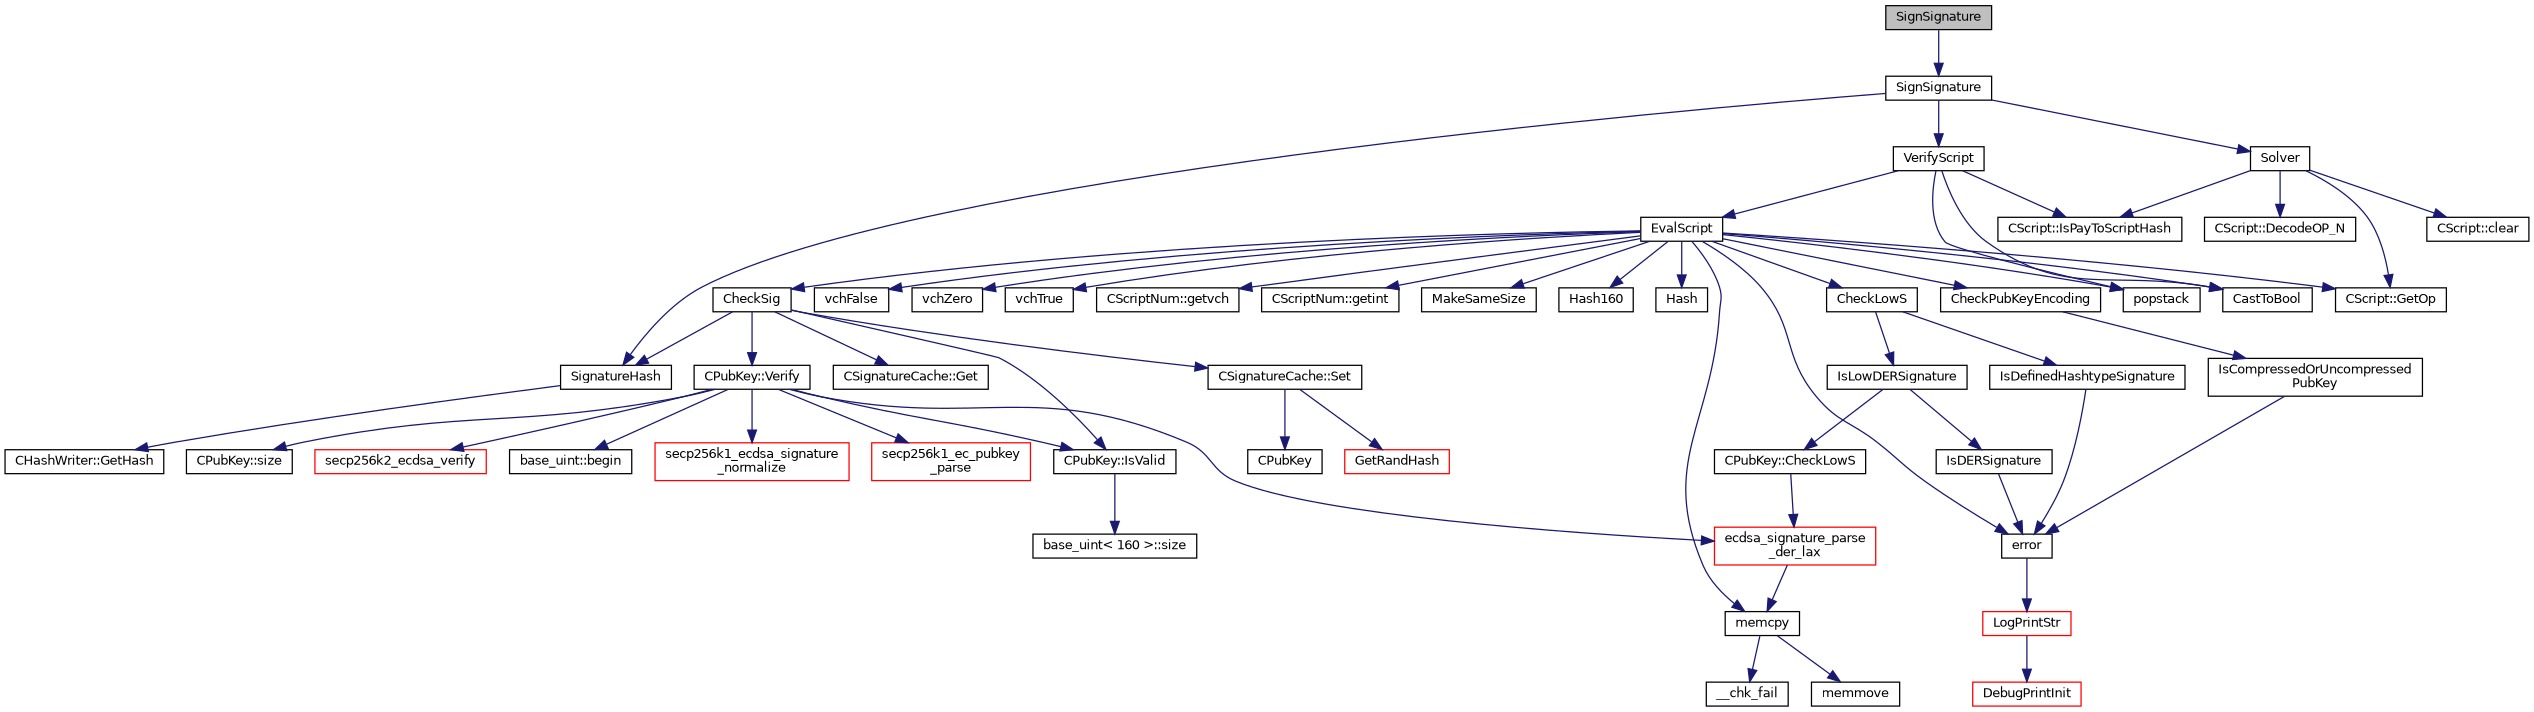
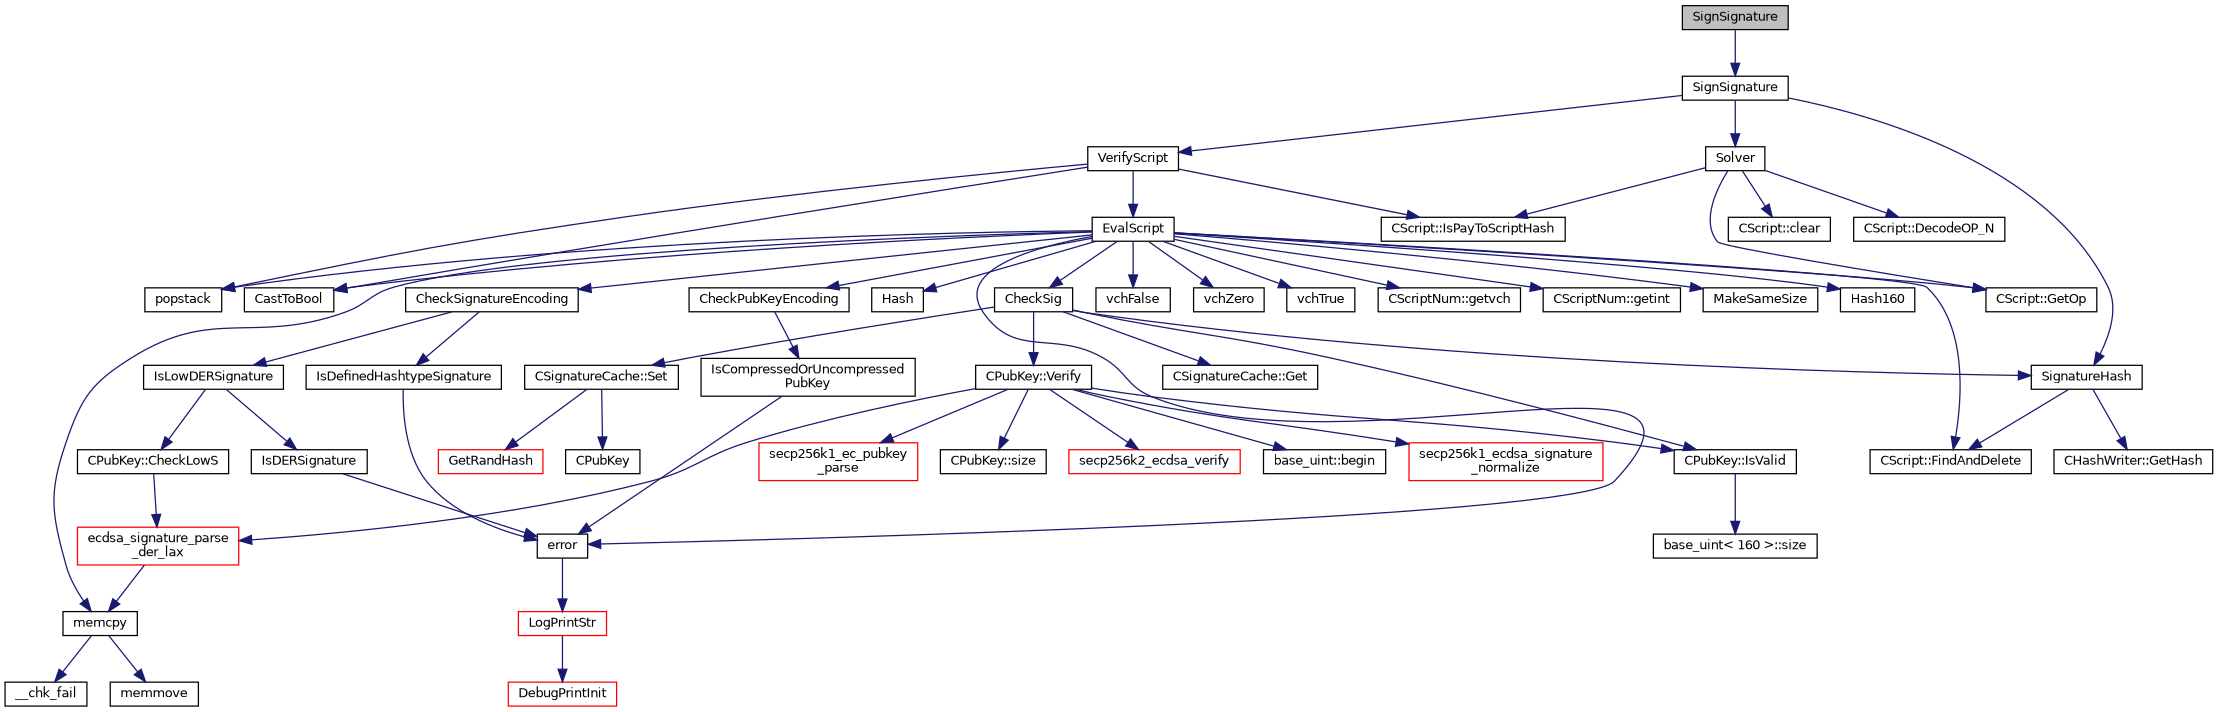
node "CheckLowS": label "CheckLowS" -> "CheckSignatureEncoding"
node "CScript::FindAndDelete": added
